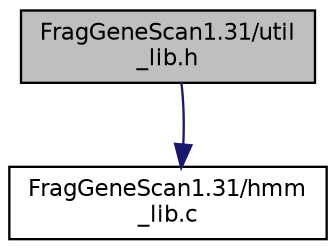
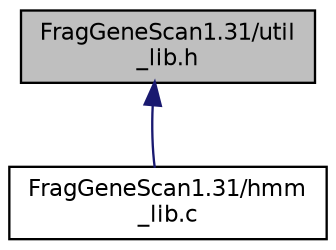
edge "FragGeneScan1.31/util _lib.h" -> "FragGeneScan1.31/hmm _lib.c": reversed
